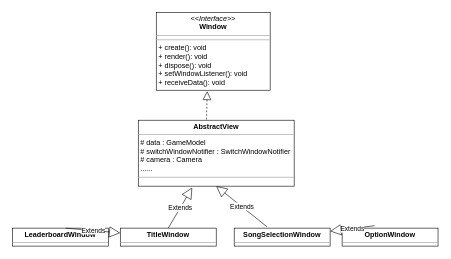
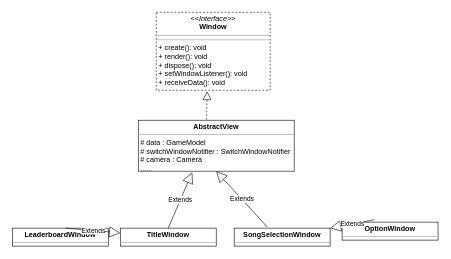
node "<<Interface>> Window + create(): void + render(): void + dispose(): void + setWindowListener(): void + receiveData(): void": style solid -> dashed
node "AbstractView # data : GameModel # switchWindowNotifier : SwitchWindowNotifier # camera : Camera ......": size 156x66 -> 156x51
node "OptionWindow + field: Type + method(): Type": moved (390, 237) -> (390, 231)
node "TitleWindow + field: Type + void(): Type": label "TitleWindow + field: Type + void(): Type" -> "TitleWindow + field: Type + method(): Type"
node "SongSelectionWindow + field: Type + method(): Type": label "SongSelectionWindow + field: Type + method(): Type" -> "SongSelectionWindow + field: Type + create(): Type"
